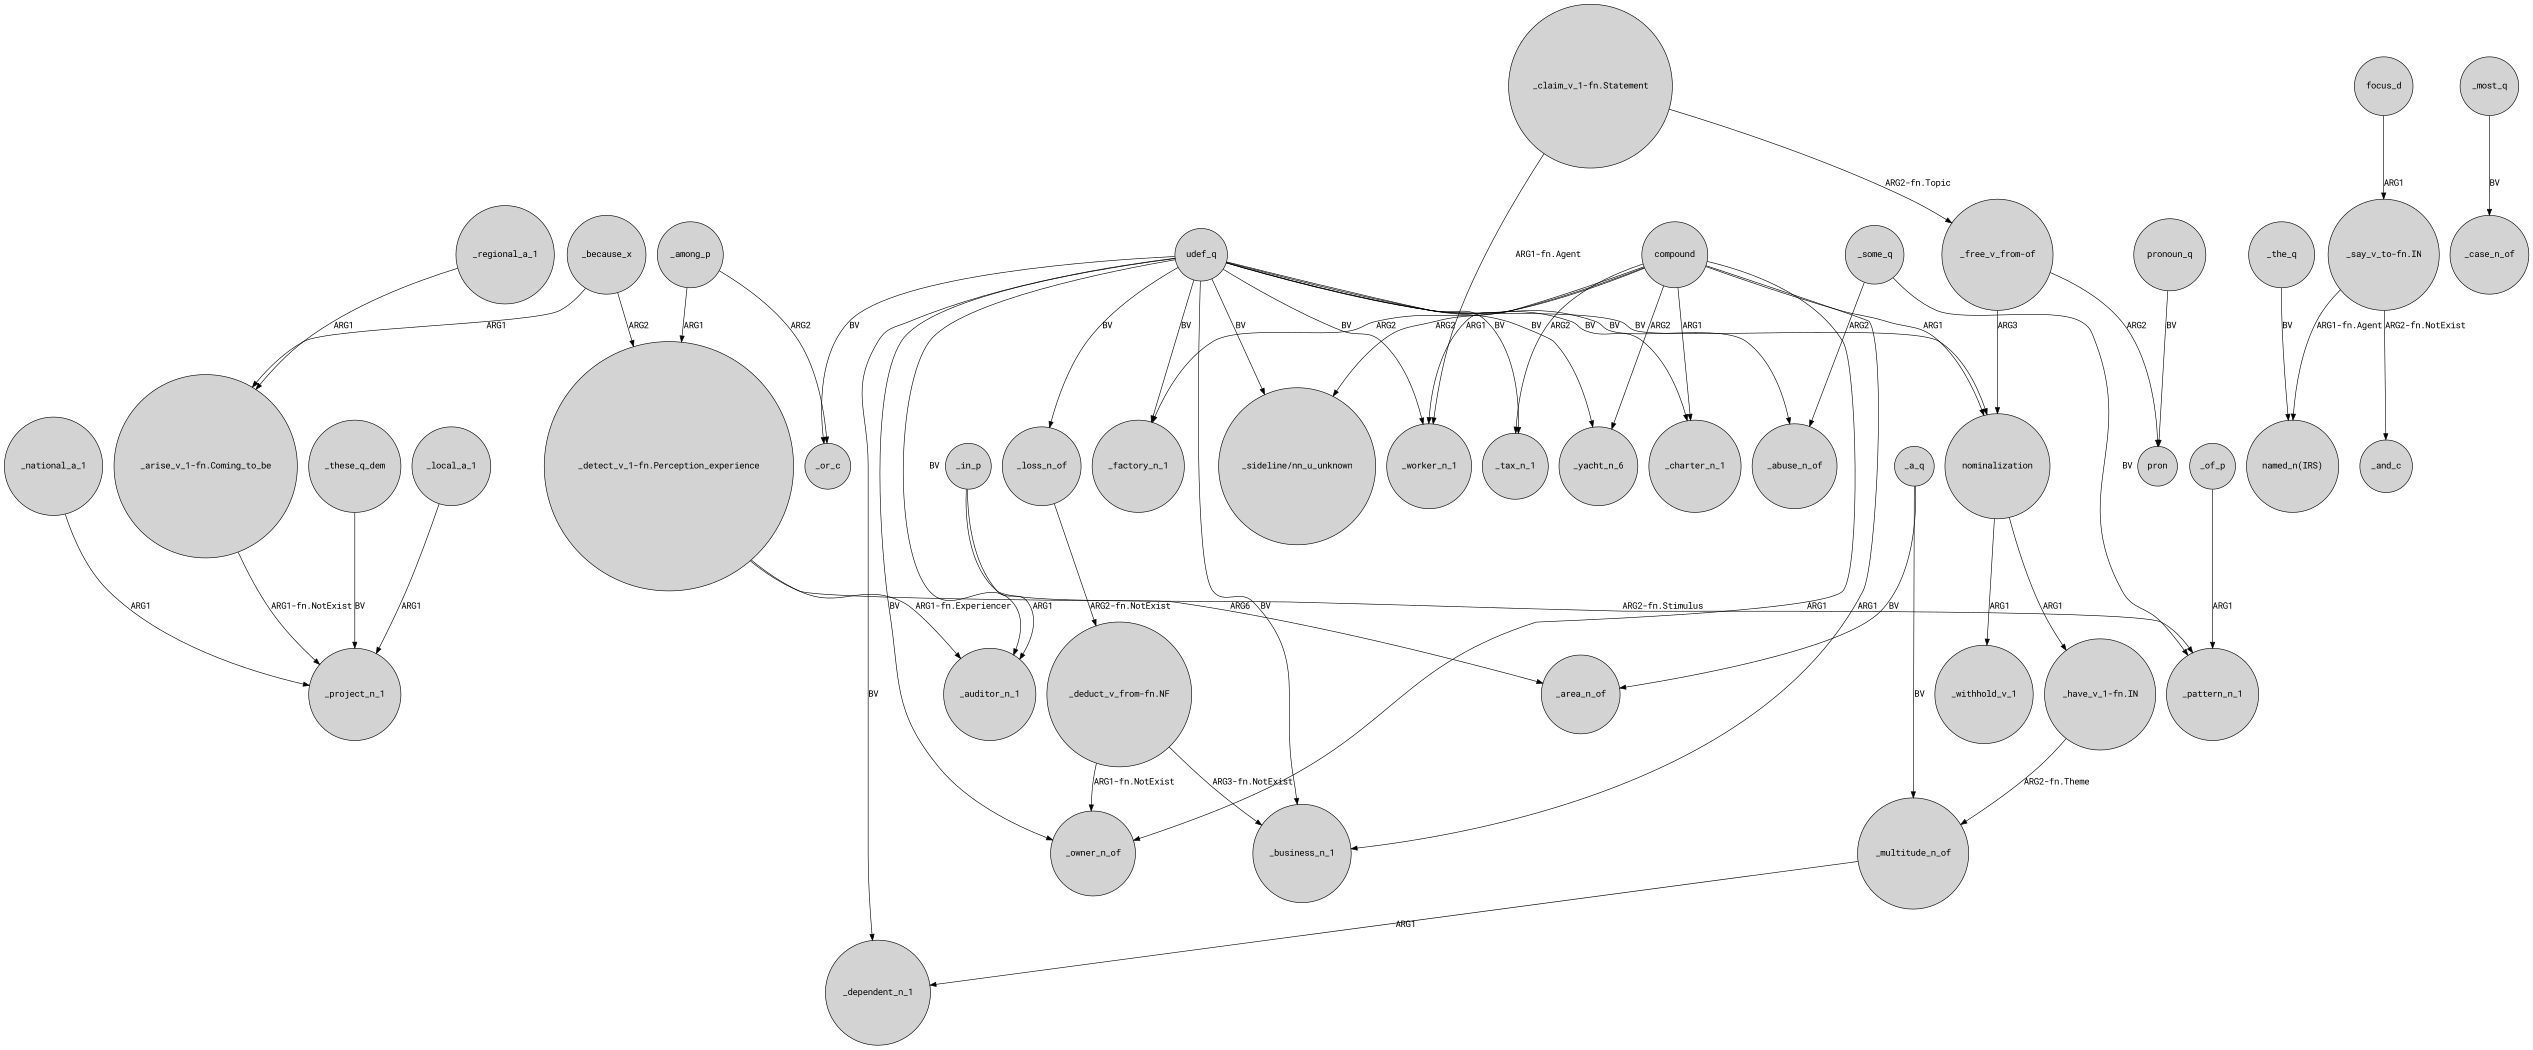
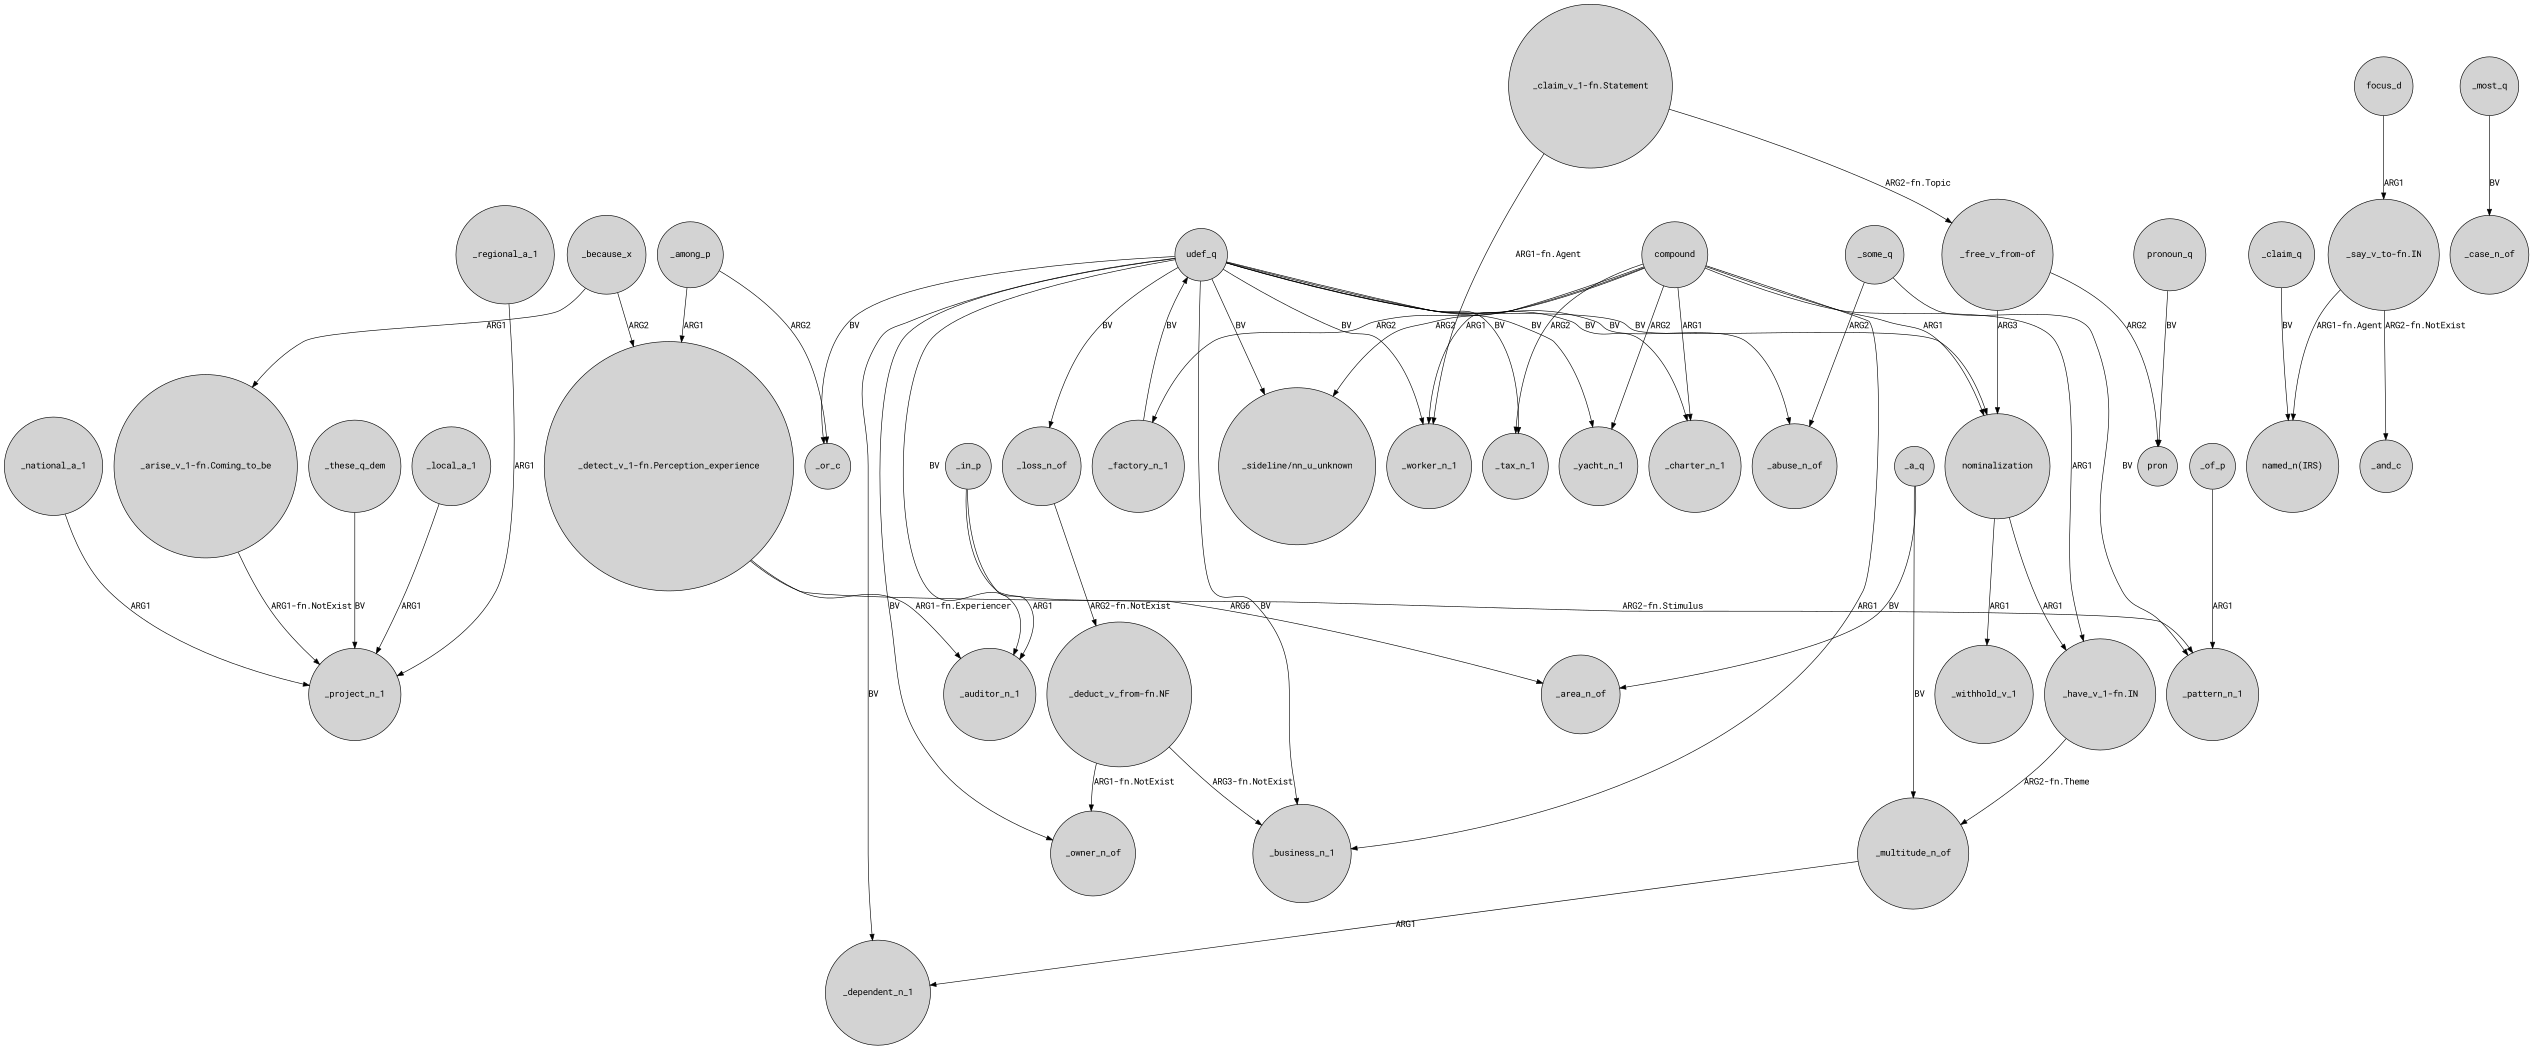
node "_the_q": label "_the_q" -> "_claim_q"
edge "_regional_a_1" -> "_arise_v_1-fn.Coming_to_be": now "_regional_a_1" -> "_project_n_1"
edge "udef_q" -> "_factory_n_1": reversed
node "_yacht_n_6": label "_yacht_n_6" -> "_yacht_n_1"
edge "compound" -> "_owner_n_of": now "compound" -> "_have_v_1-fn.IN"
